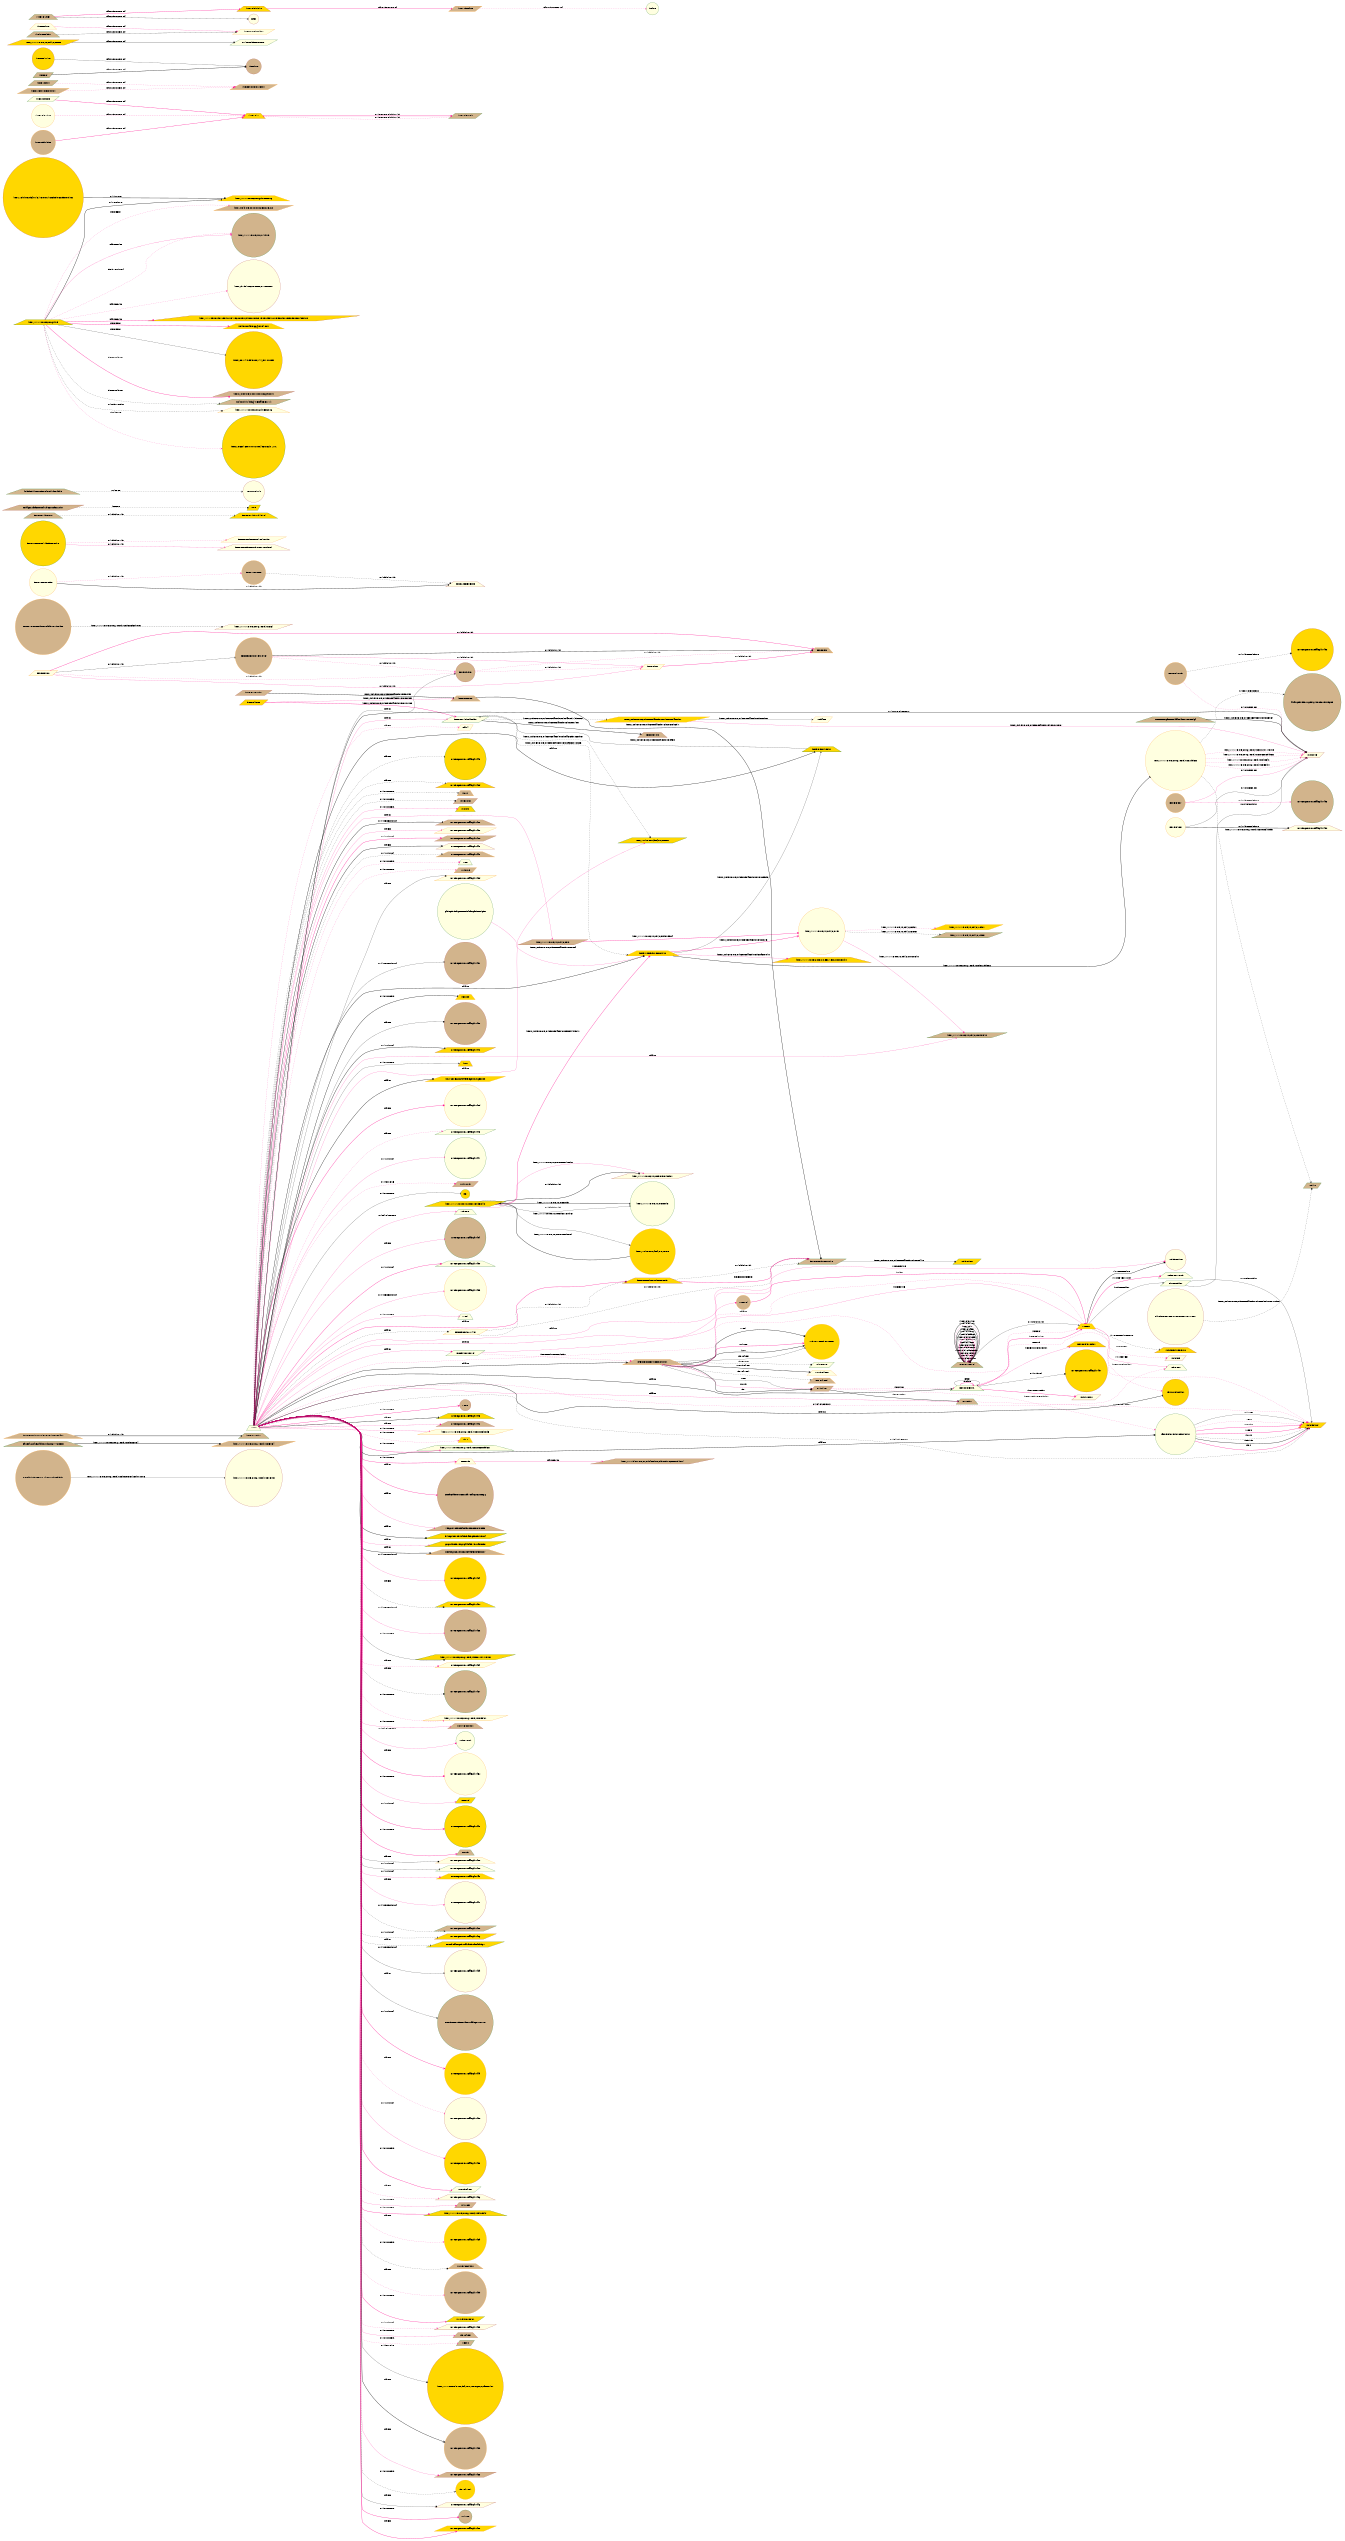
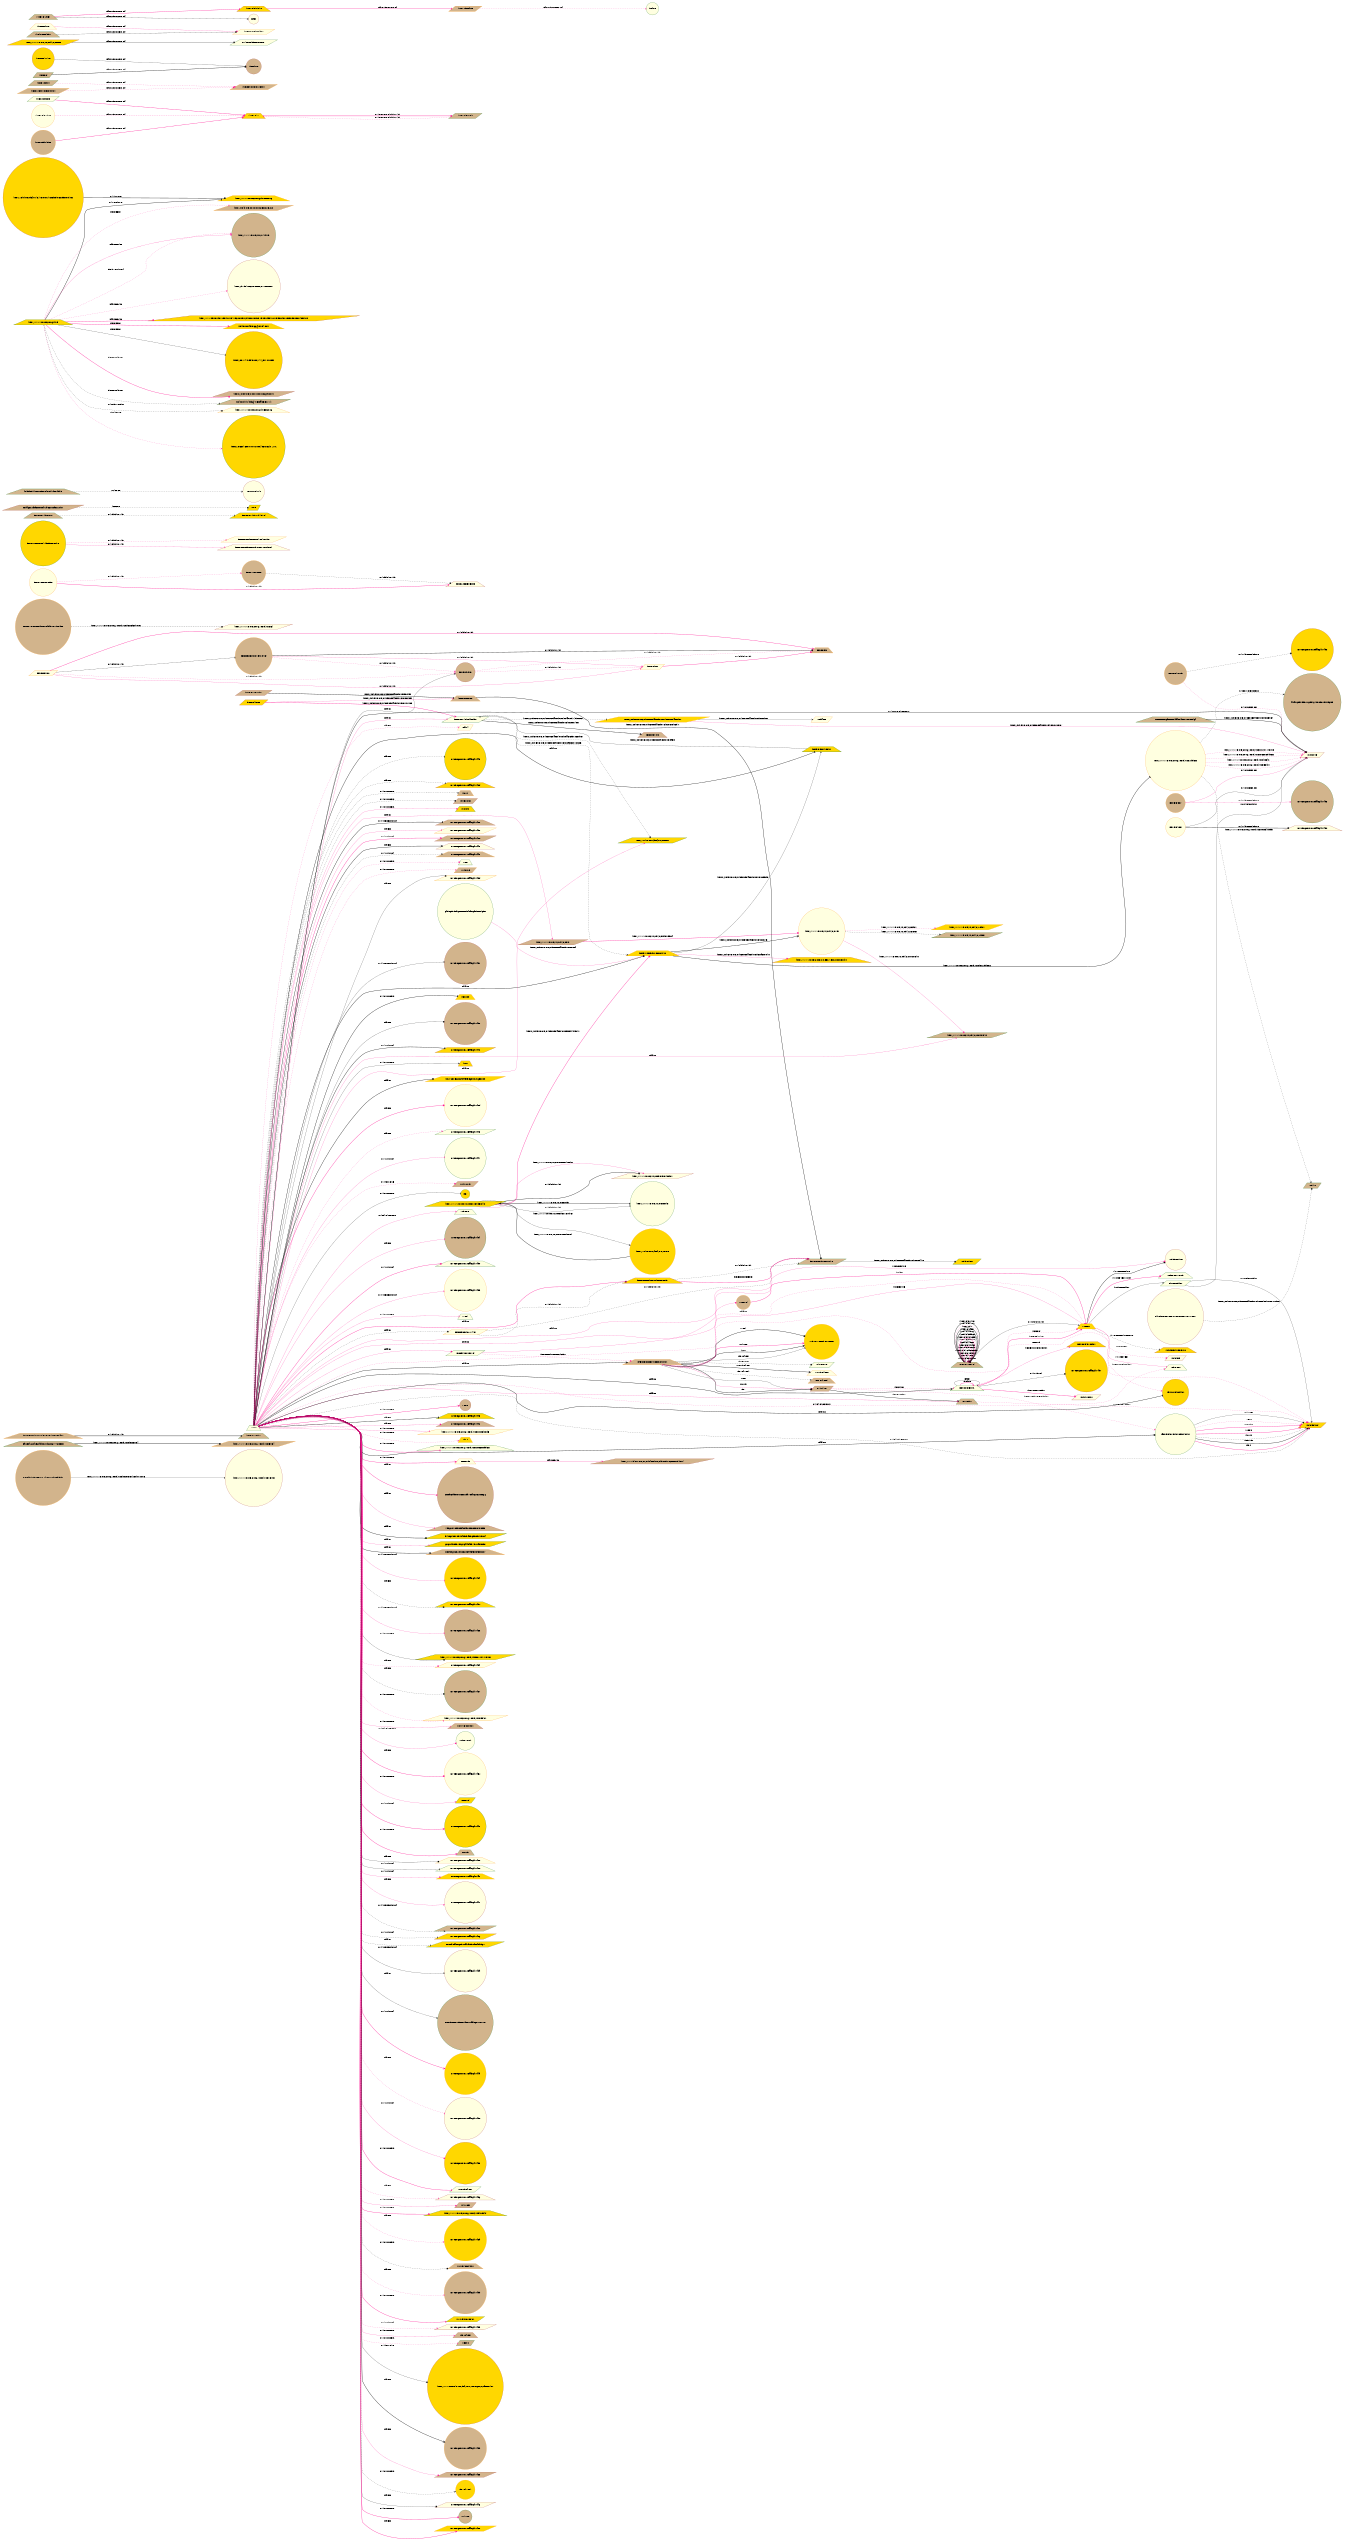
edge "base:AreaAcuatica" -> "base:AreaTerrestre": color black -> deeppink
edge "base:InstalacionDeportiva" -> "http://www.w3.org/ns/odrl/2/Rule": color deeppink -> black
